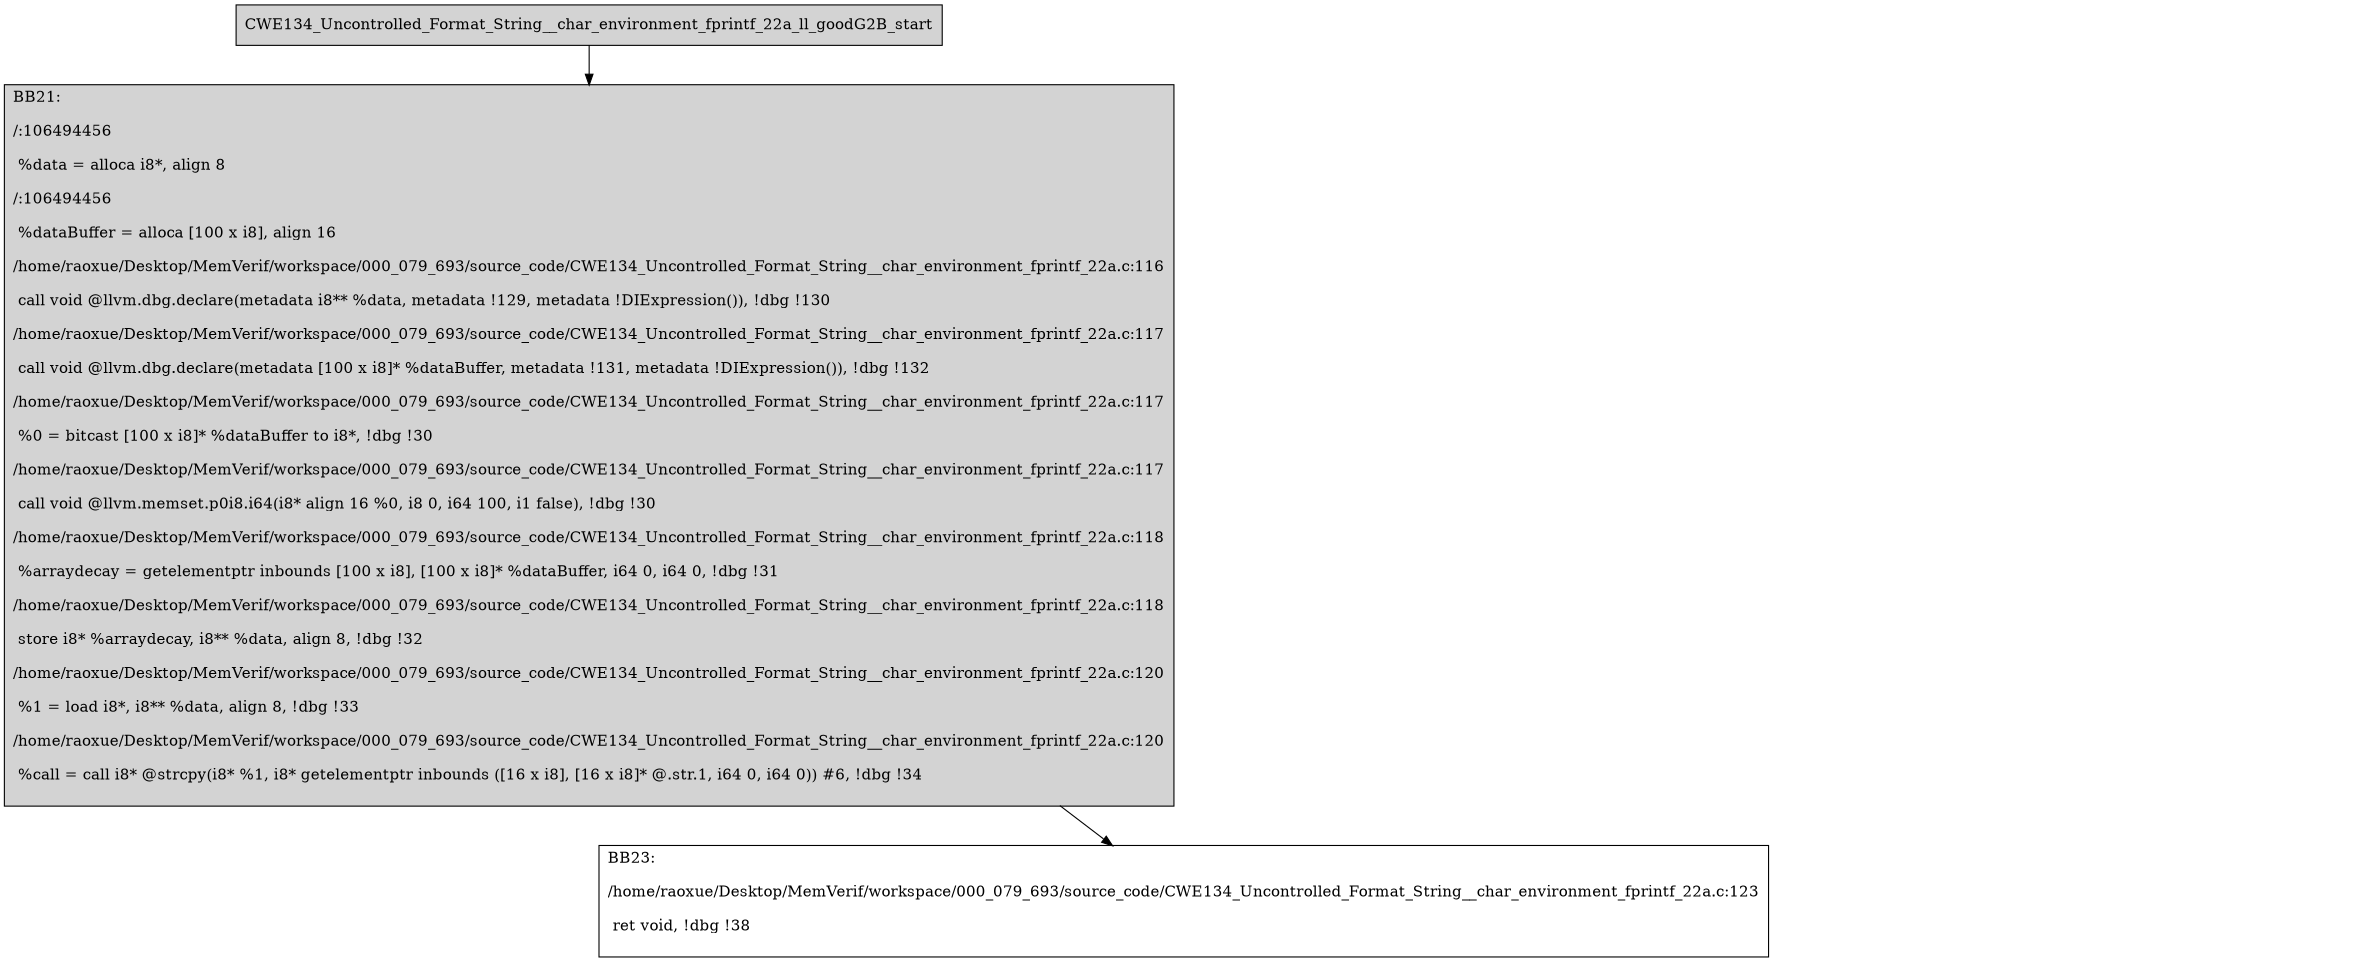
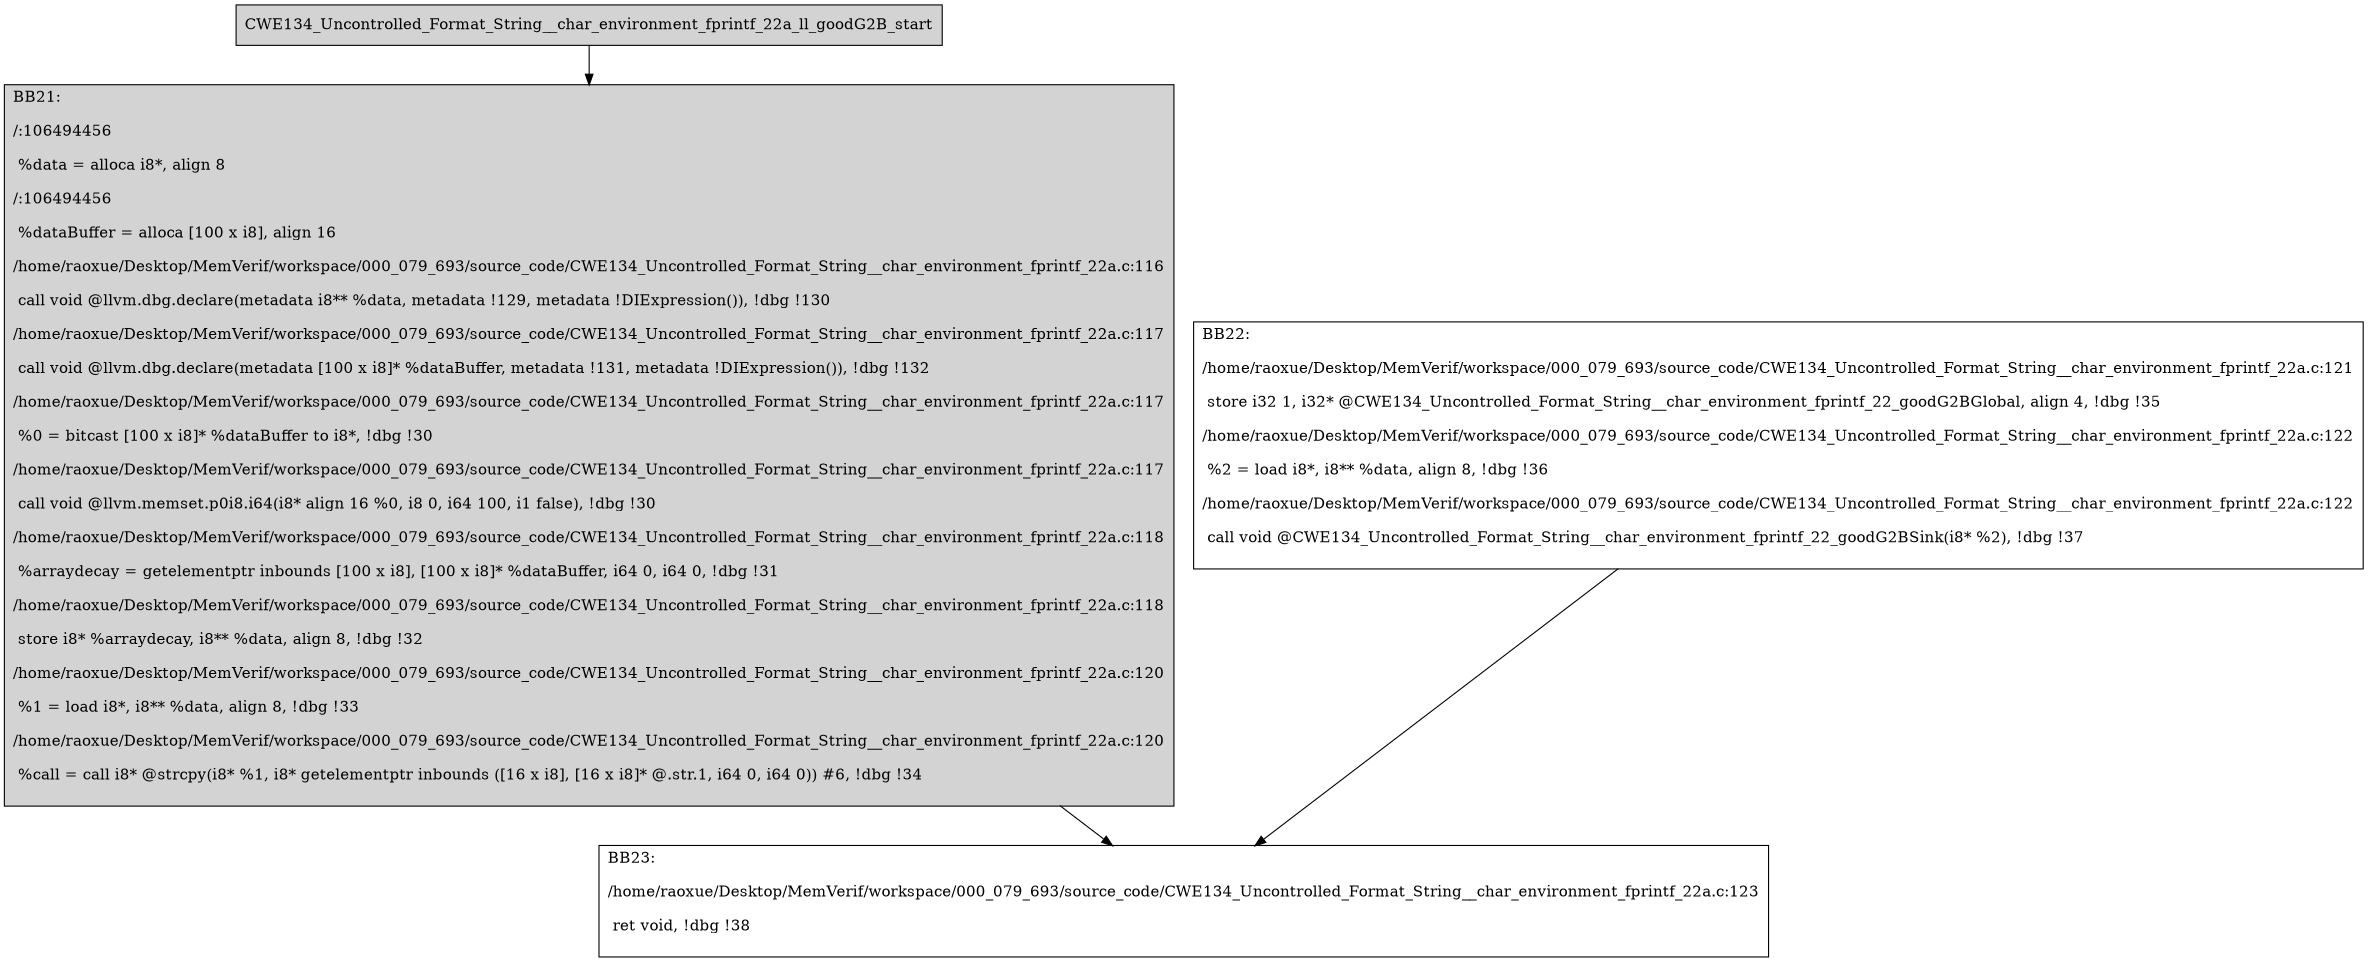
node "BB22:": added
